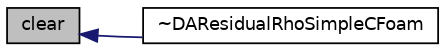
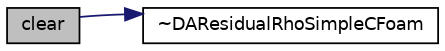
edge "~DAResidualRhoSimpleCFoam" -> "clear": reversed
